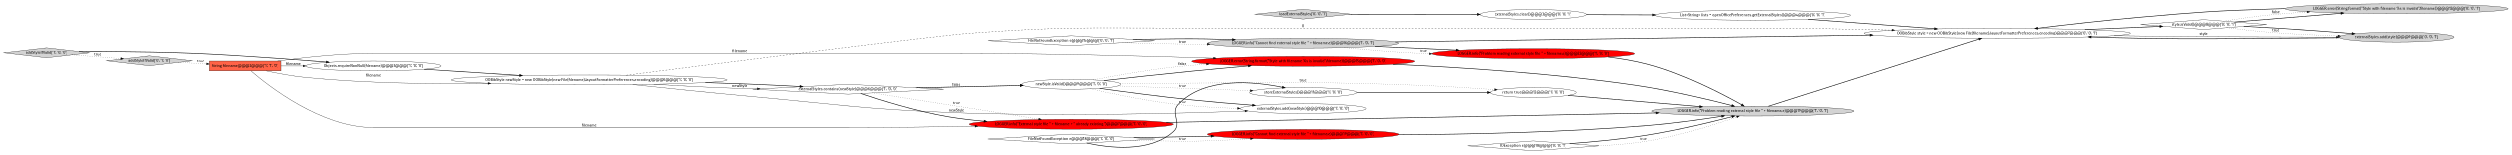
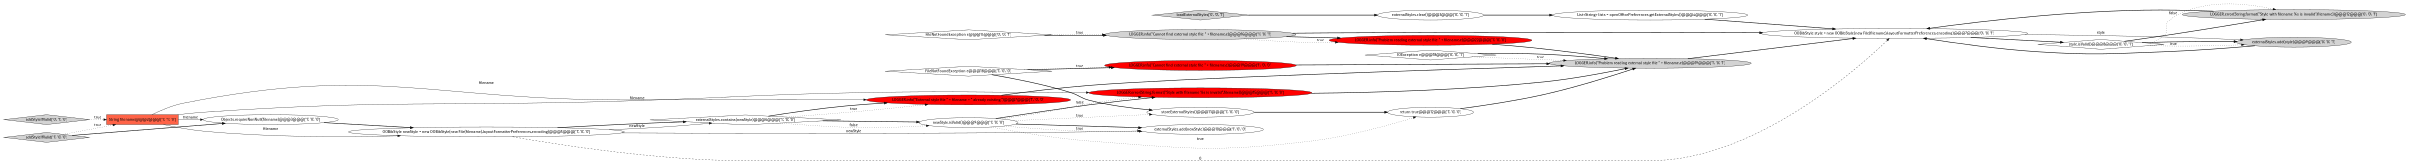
edge "addStyleIfValid['1', '0', '0']" -> "addStyleIfValid['0', '1', '0']": now "addStyleIfValid['1', '0', '0']" -> "String filename@@@2@@@['1', '1', '0']"
